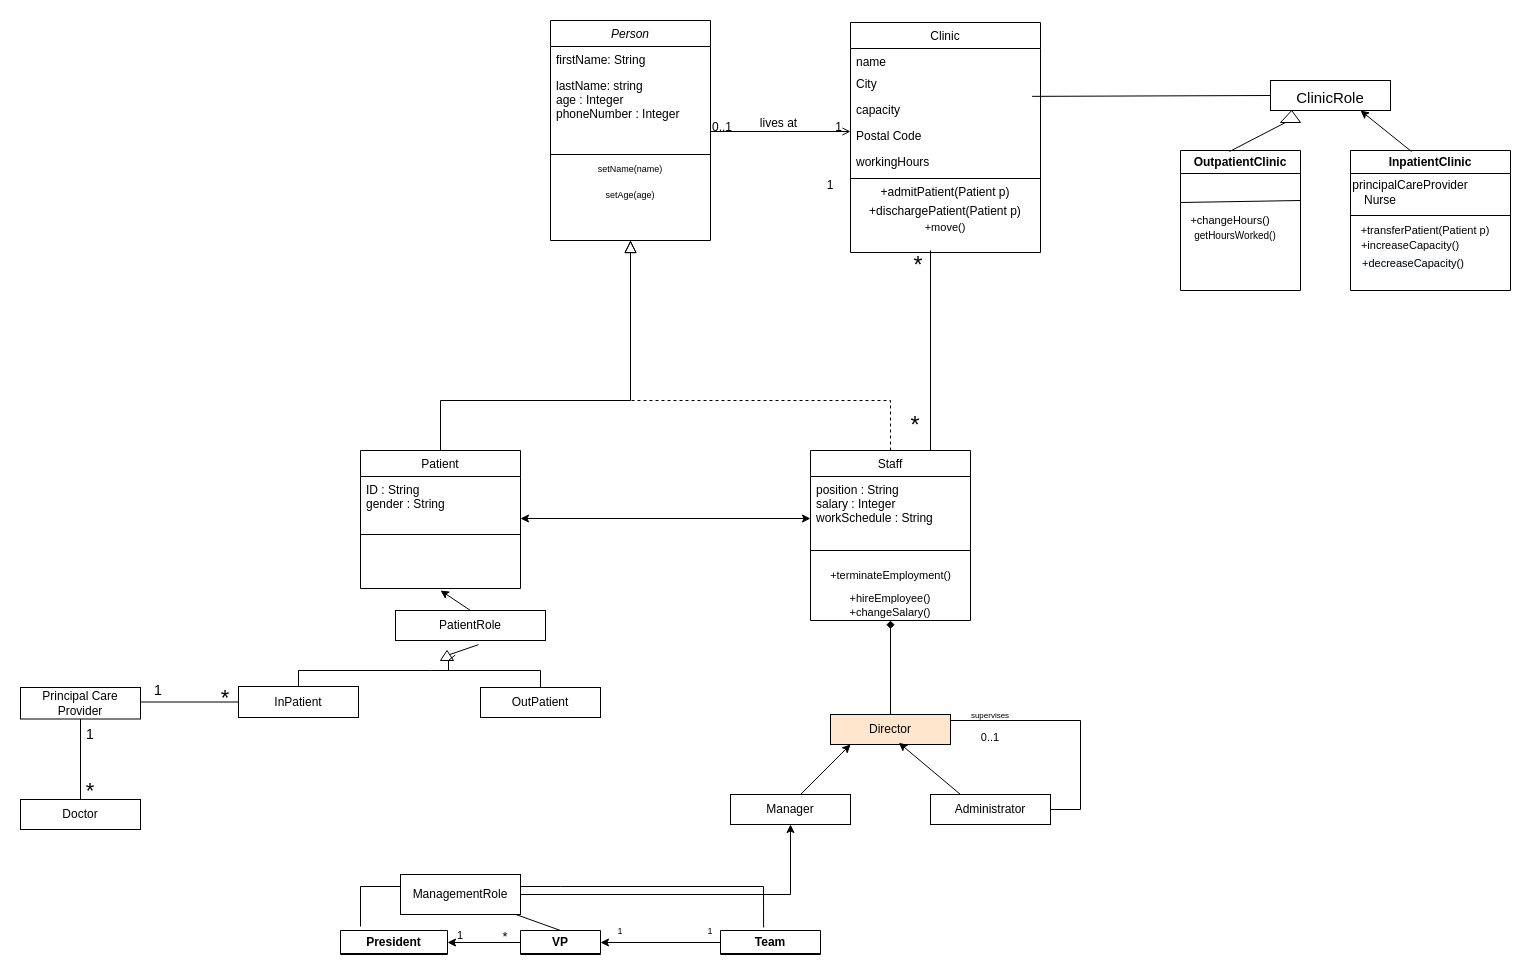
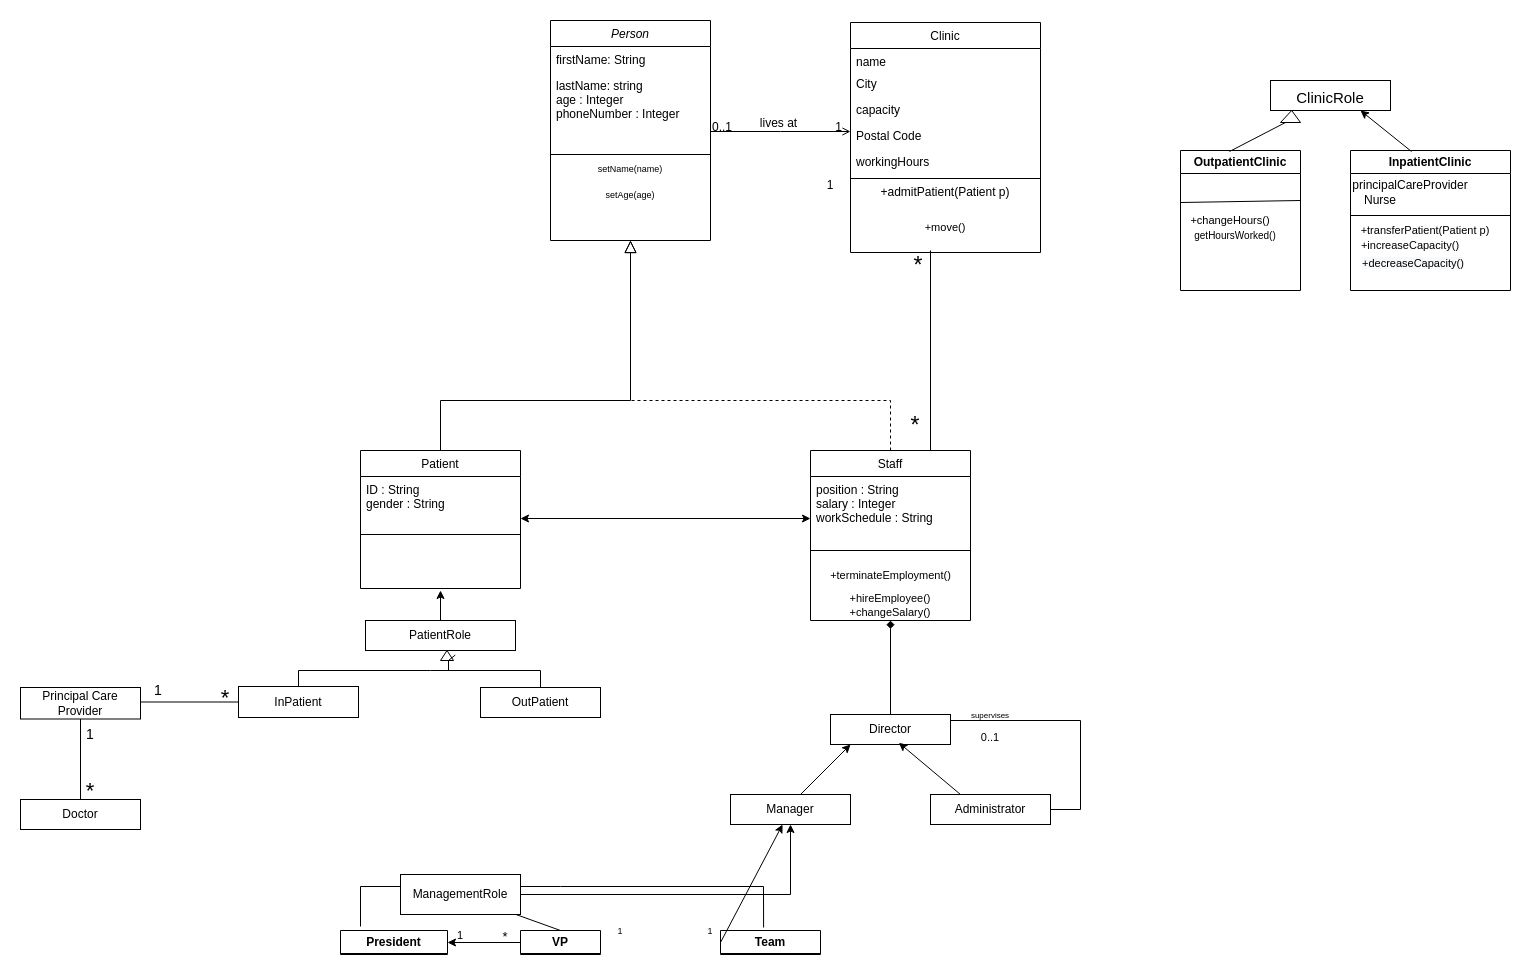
edge "ClinicRole" -- "capacity": removed
node "+dischargePatient(Patient p)": removed
node "PatientRole": moved (471, 626) -> (441, 636)
node "Director": fillcolor #ffe6cc -> #ffffff
edge "Team" -> "VP": now "Team" -> "Manager"
